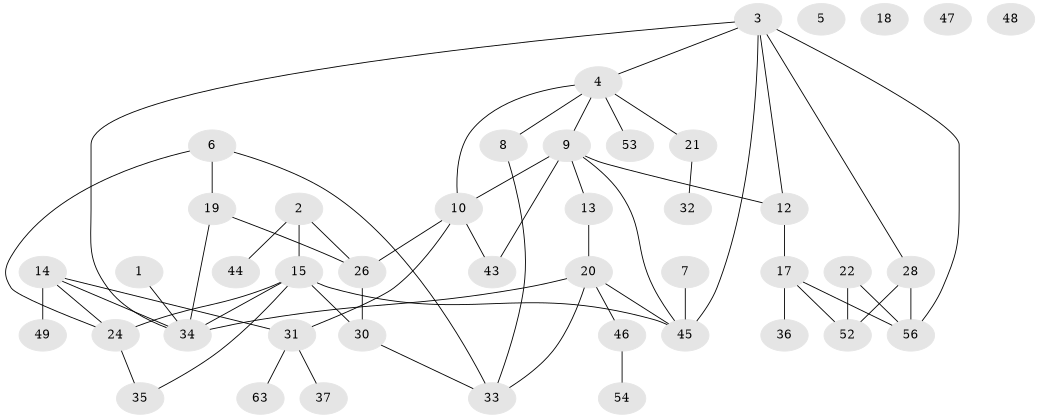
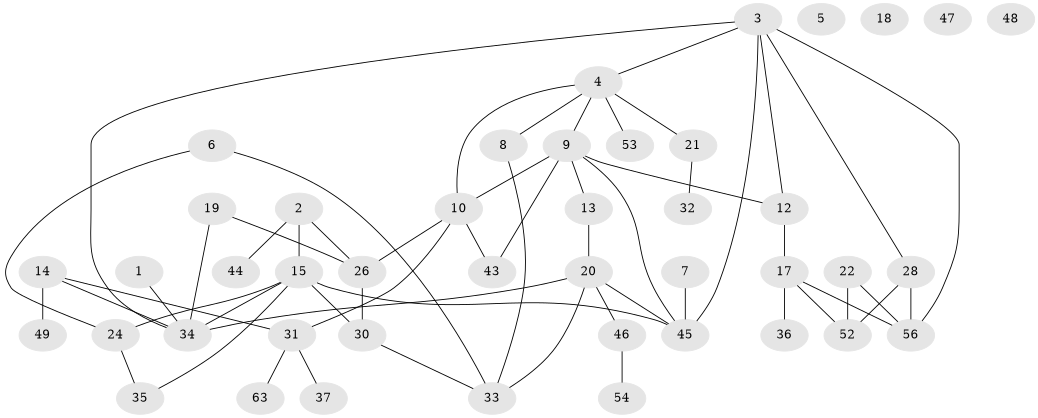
edge "6" -- "19": removed
edge "14" -- "24": removed
